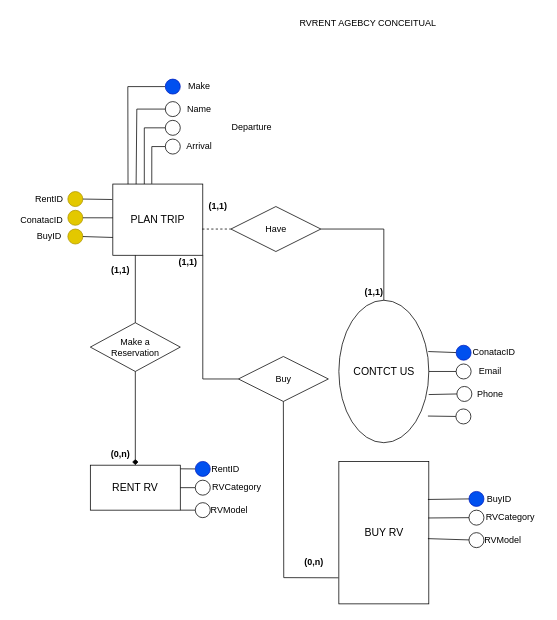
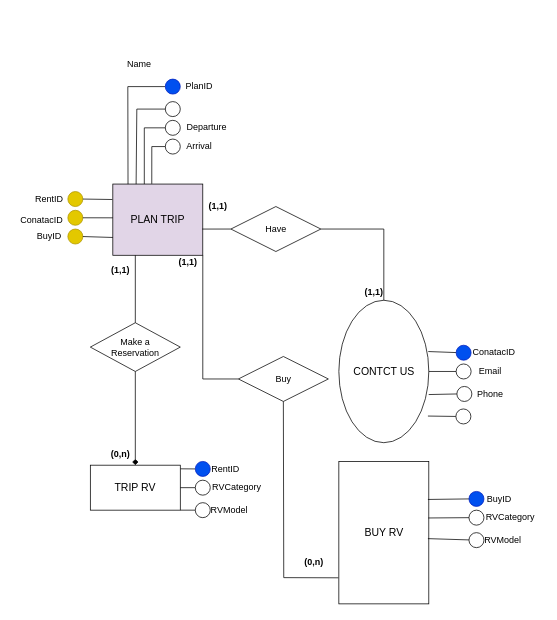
node "RVRENT AGEBCY CONCEITUAL": removed
node "Make": label "Make" -> "PlanID"
node "Name": moved (199, 109) -> (139, 64)
node "Departure": moved (252, 128) -> (207, 128)
node "PLAN TRIP": fillcolor #ffffff -> #e1d5e7
edge "PLAN TRIP" -- "Have": style dashed -> solid
node "RENT RV": label "RENT RV" -> "TRIP RV"
